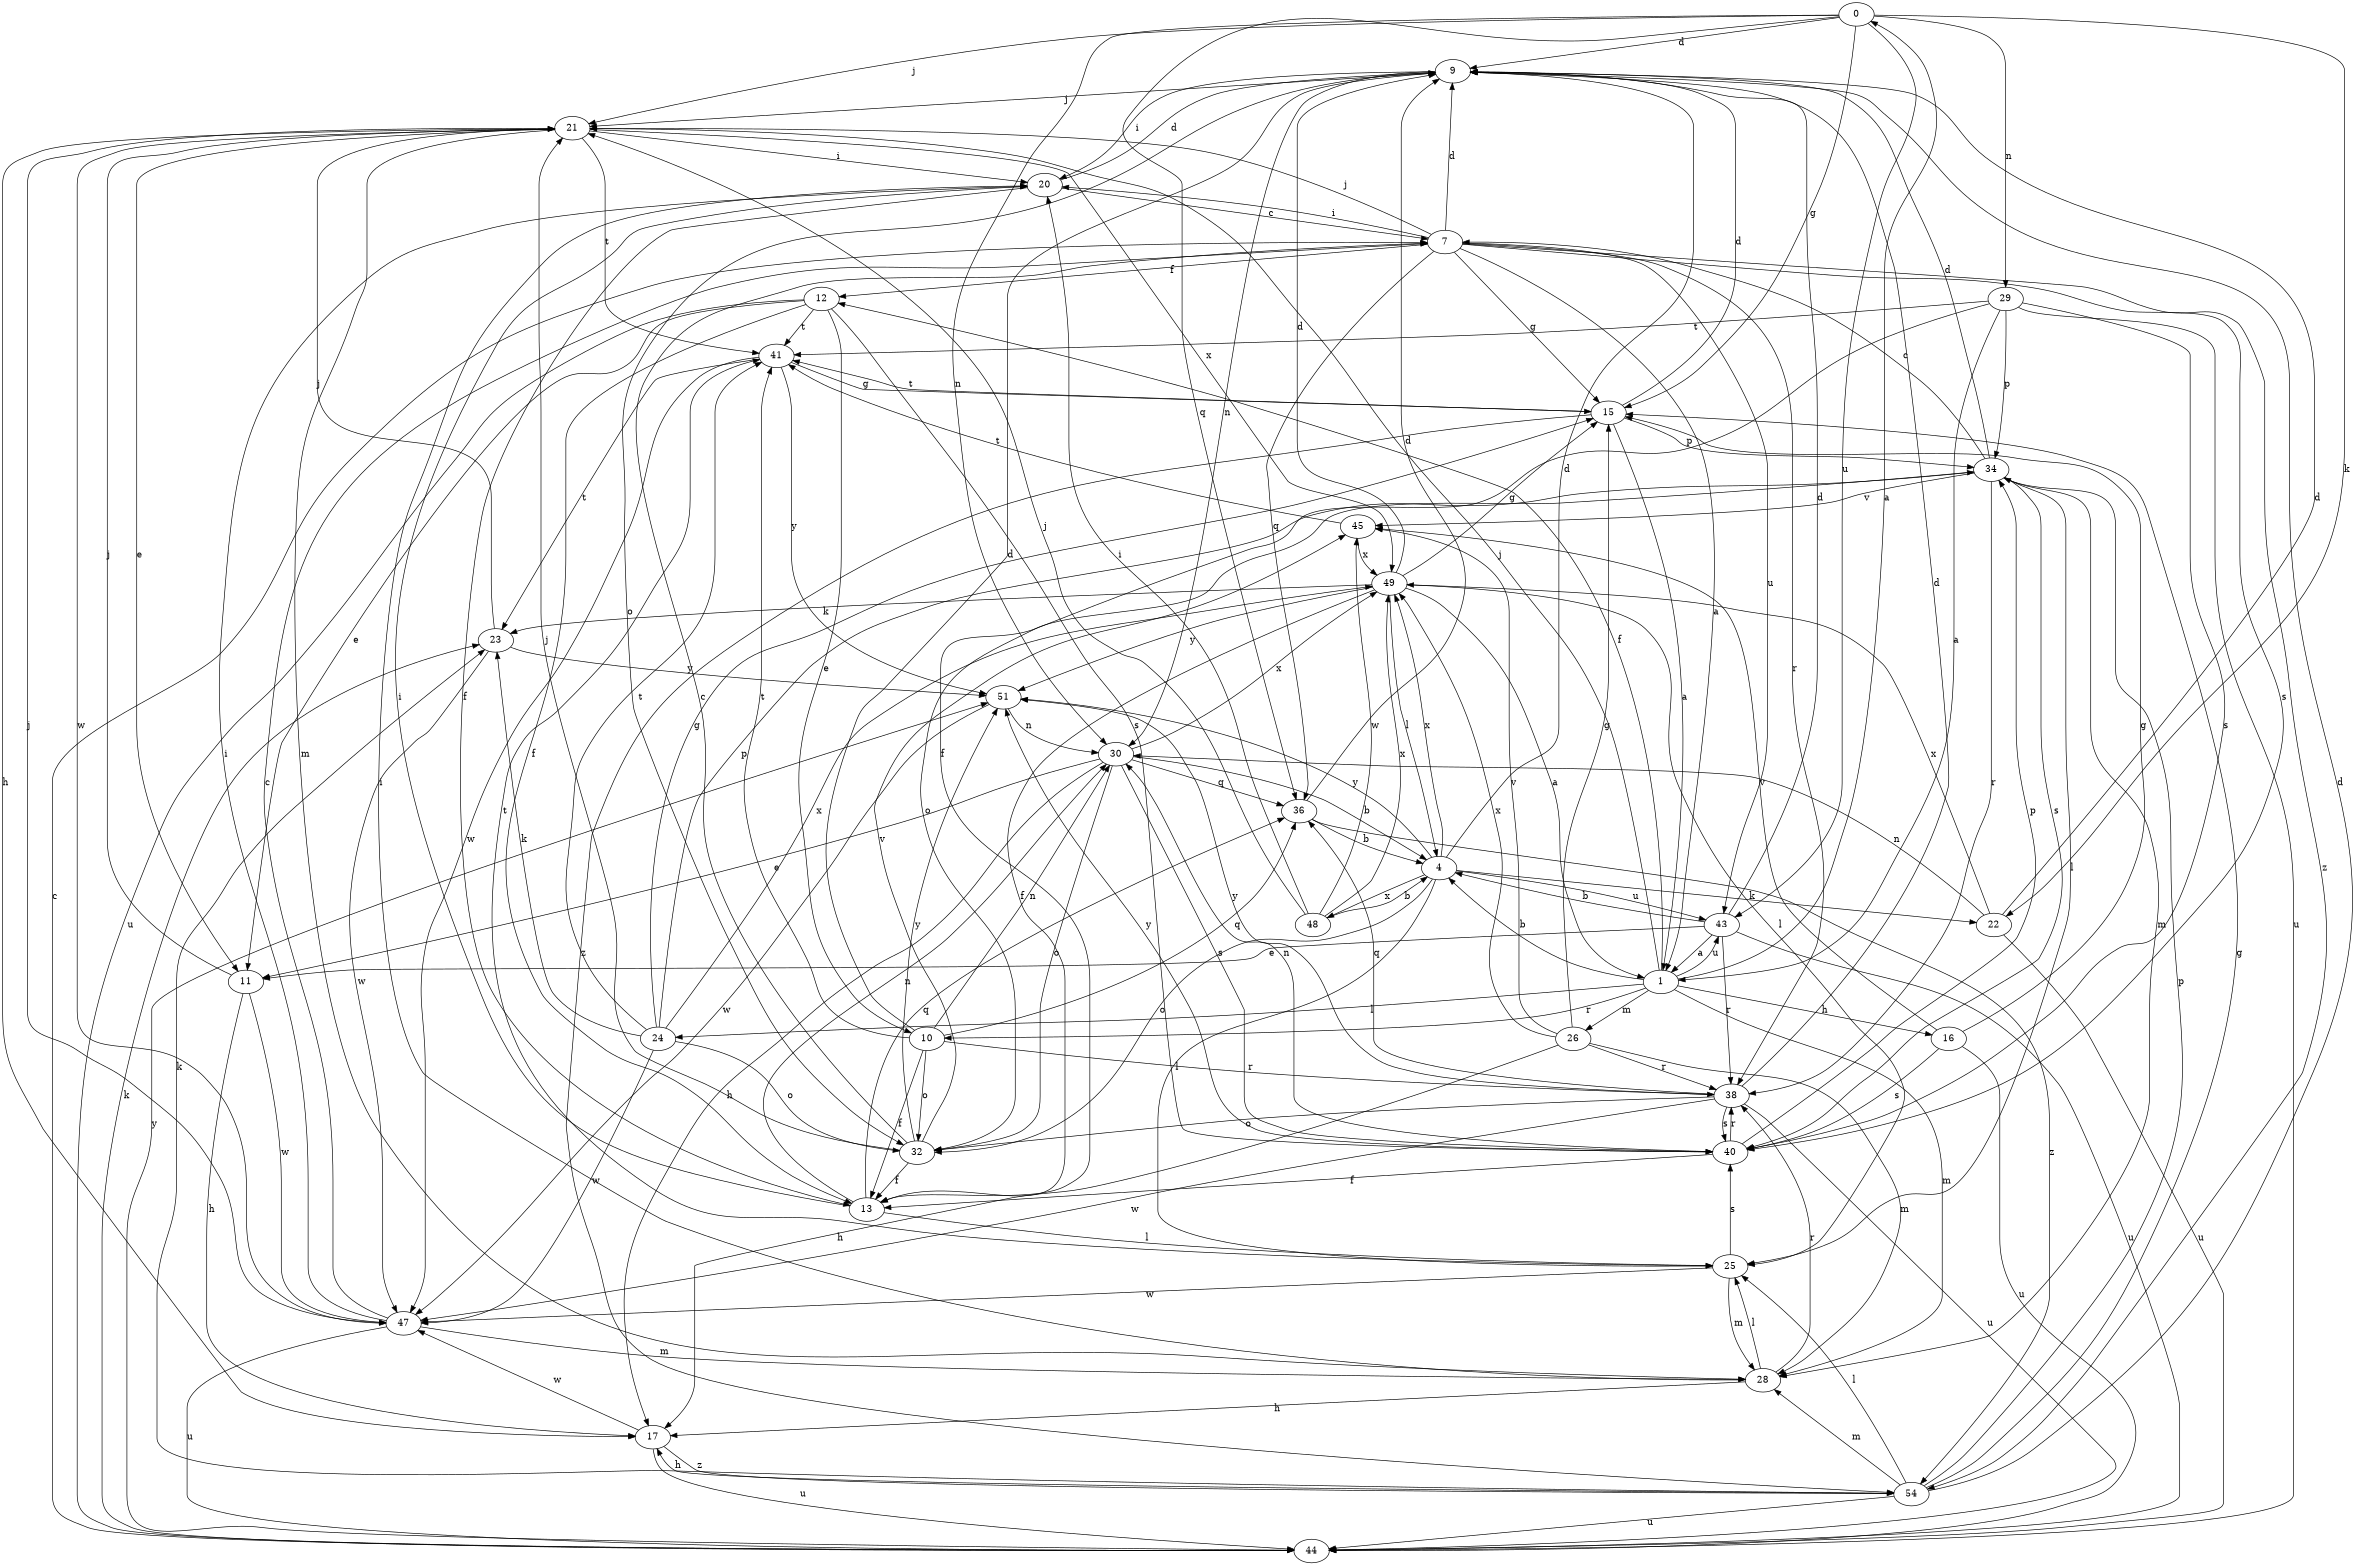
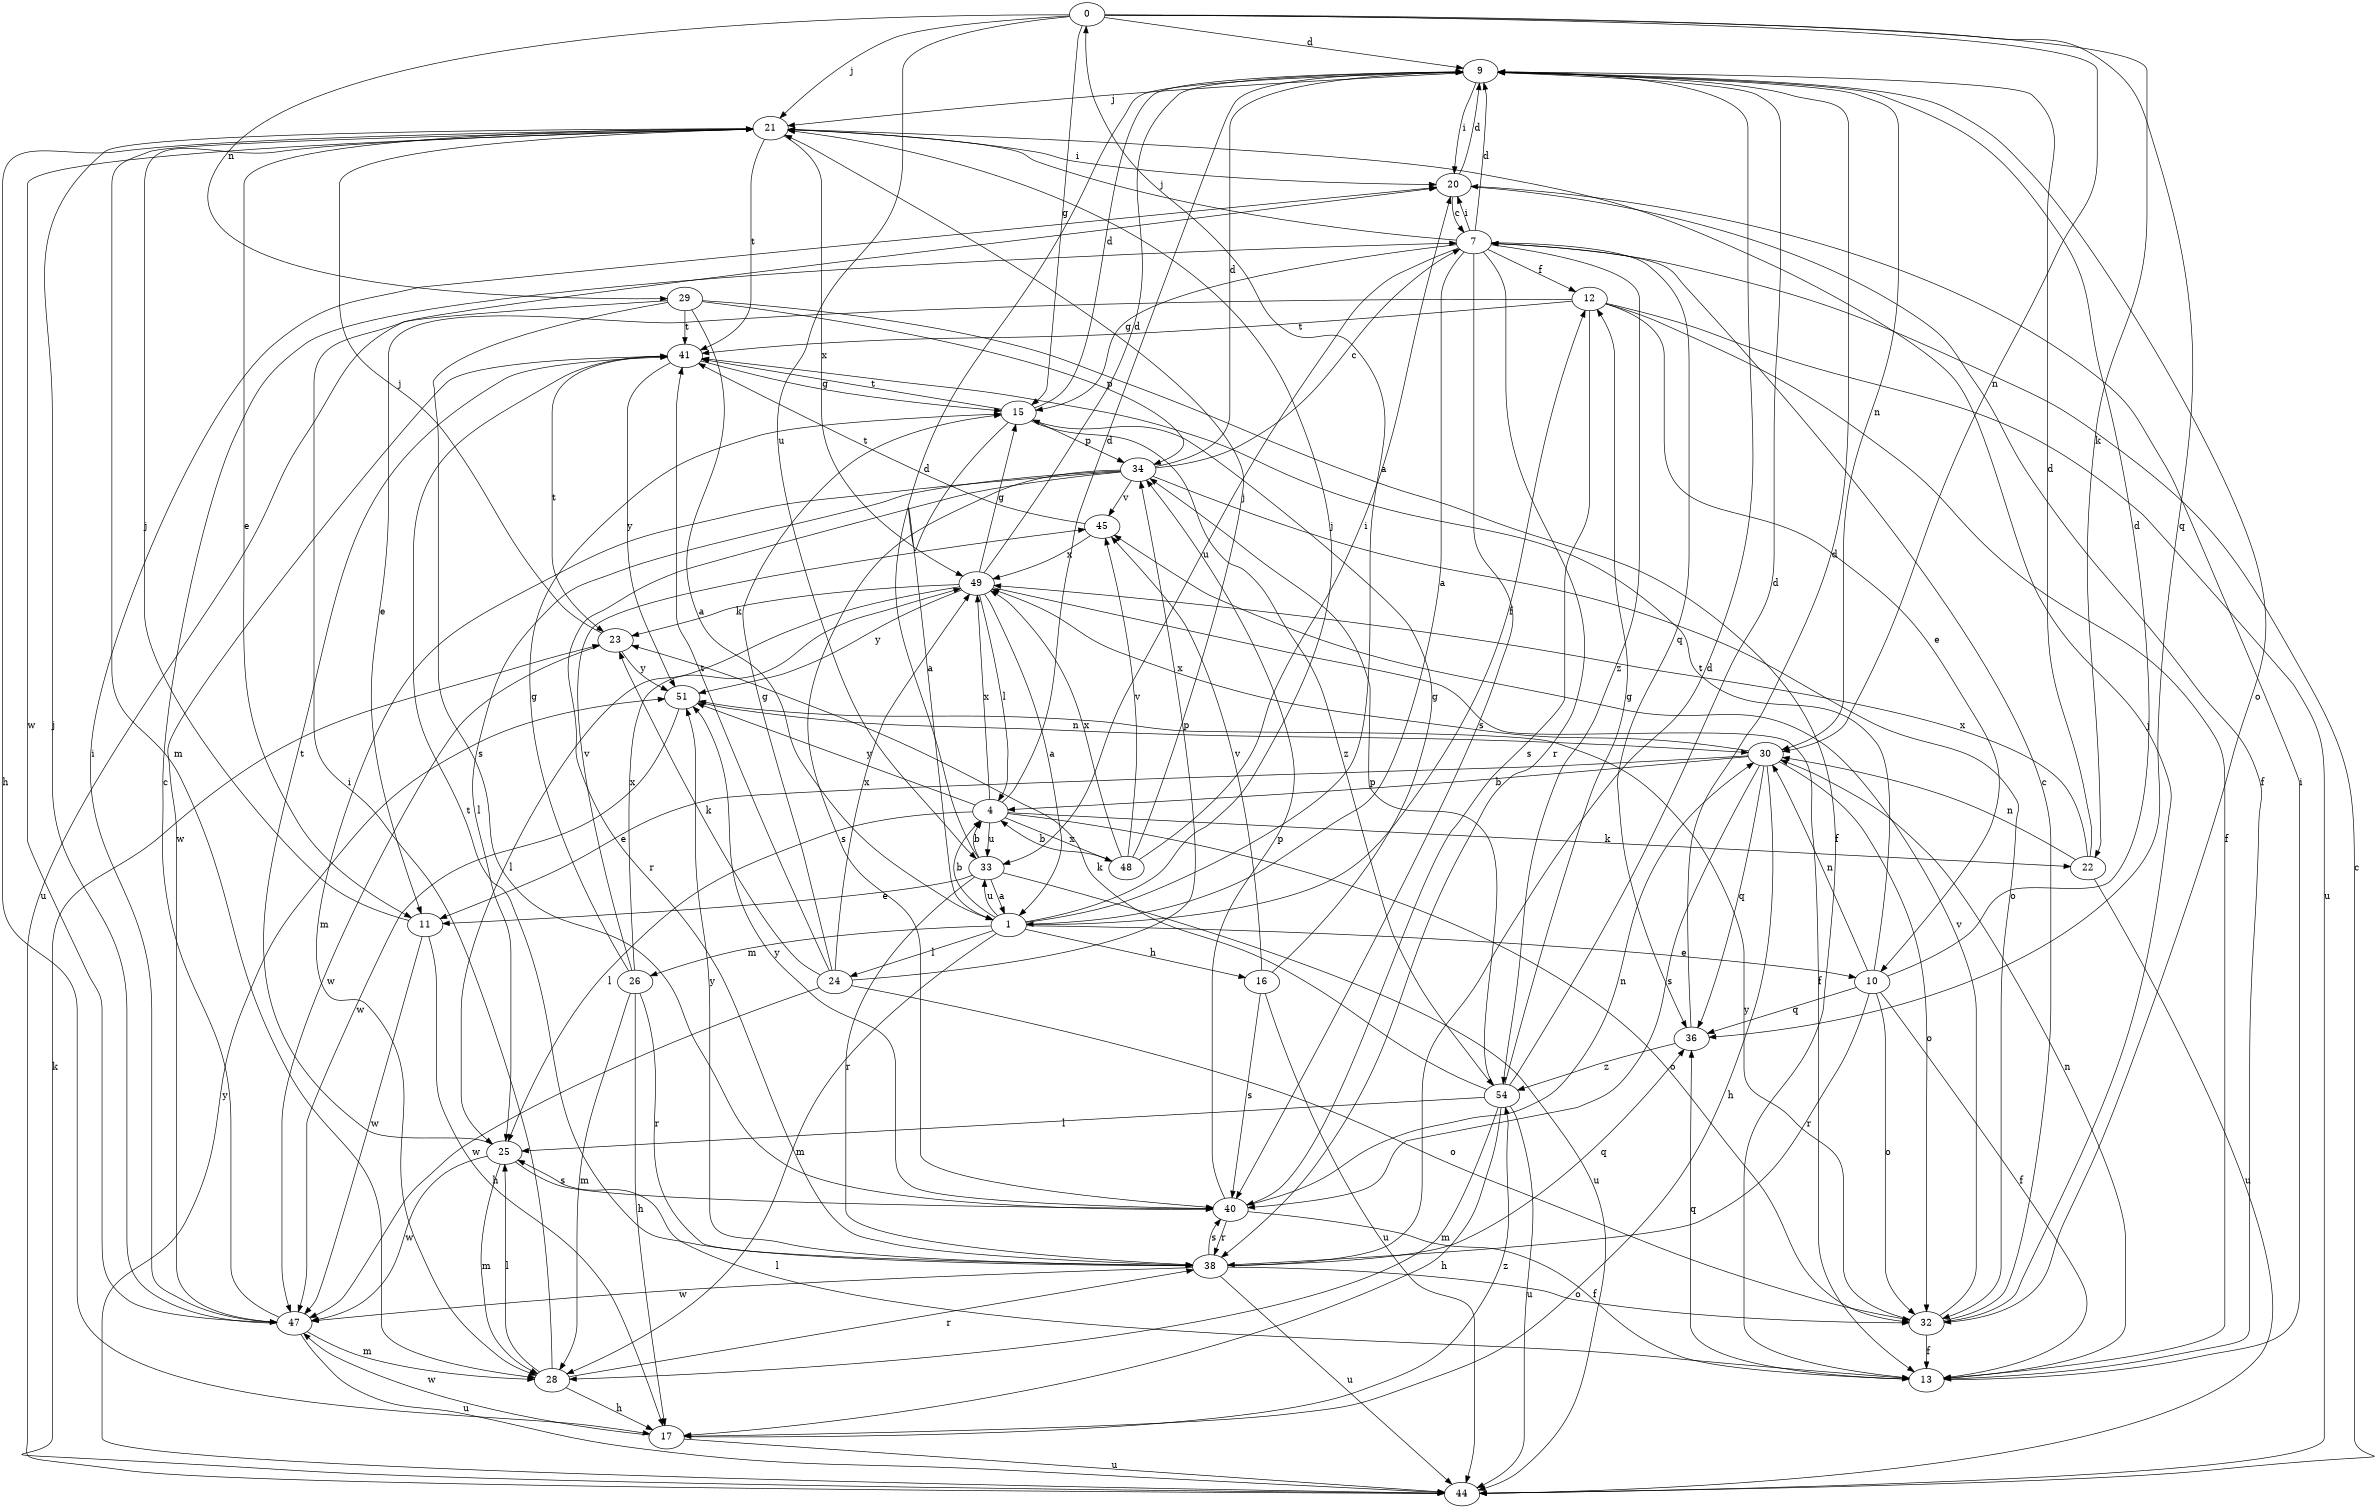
edge "48" -> "45": label "w" -> "v"
edge "54" -> "15": now "54" -> "12"
edge "36" -> "4": removed, label "b"
node "43": label "43" -> "33"
edge "38" -> "41": added, label "t"
edge "1" -> "10": label "r" -> "e"
